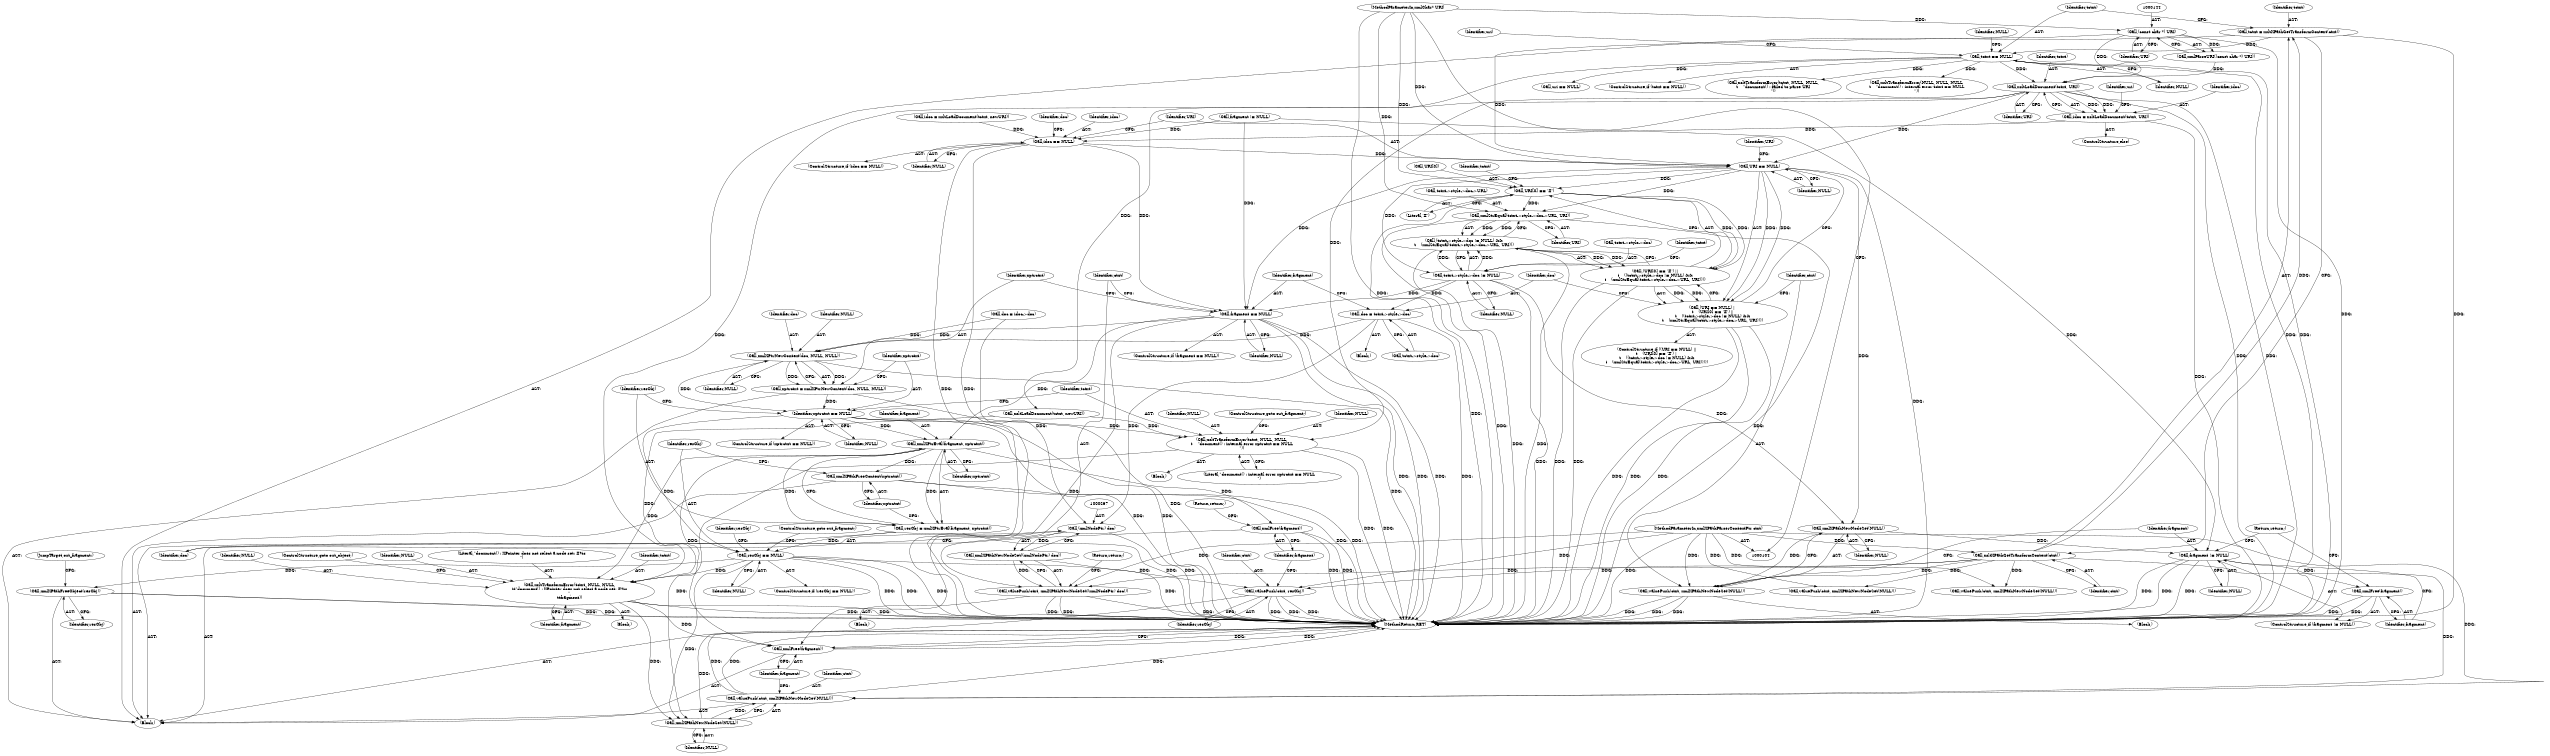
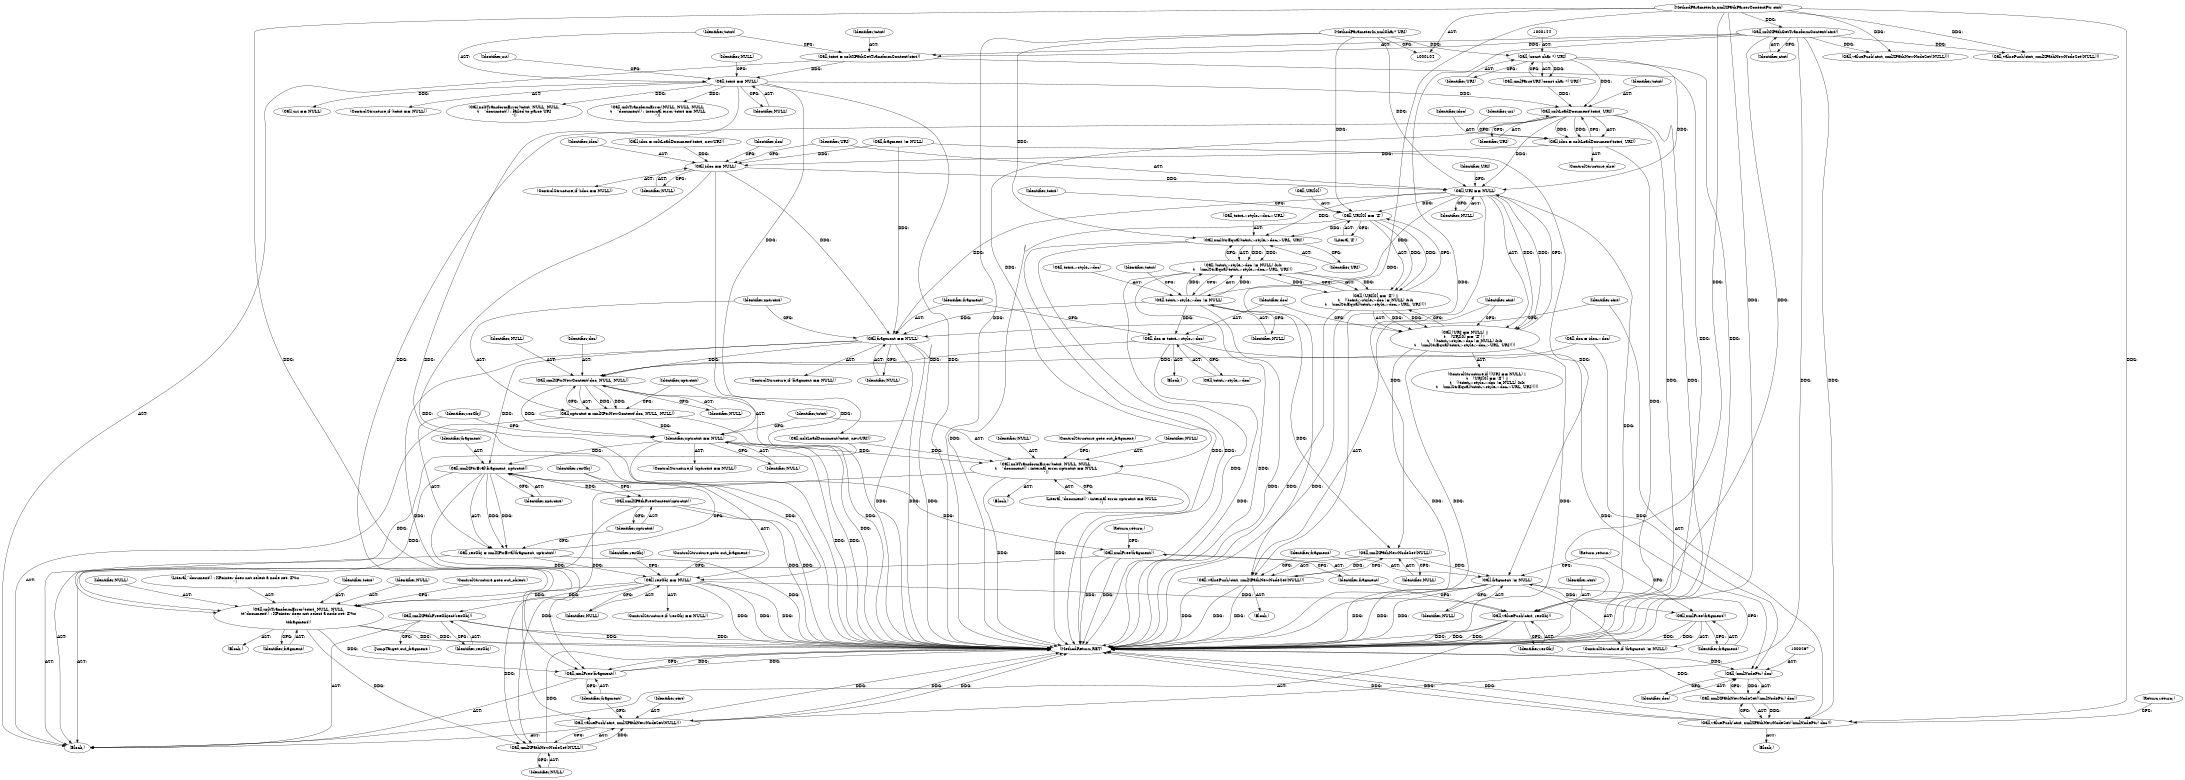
edge "(Call,tctxt = xsltXPathGetTransformContext(ctxt))" -> "(Call,xsltXPathGetTransformContext(ctxt))": removed, label "CFG:"
edge "(JumpTarget,out_fragment:)" -> "(Call,xmlXPathFreeObject(resObj))": reversed
edge "(Call,(xmlNodePtr) doc)" -> "(MethodReturn,RET)": reversed
